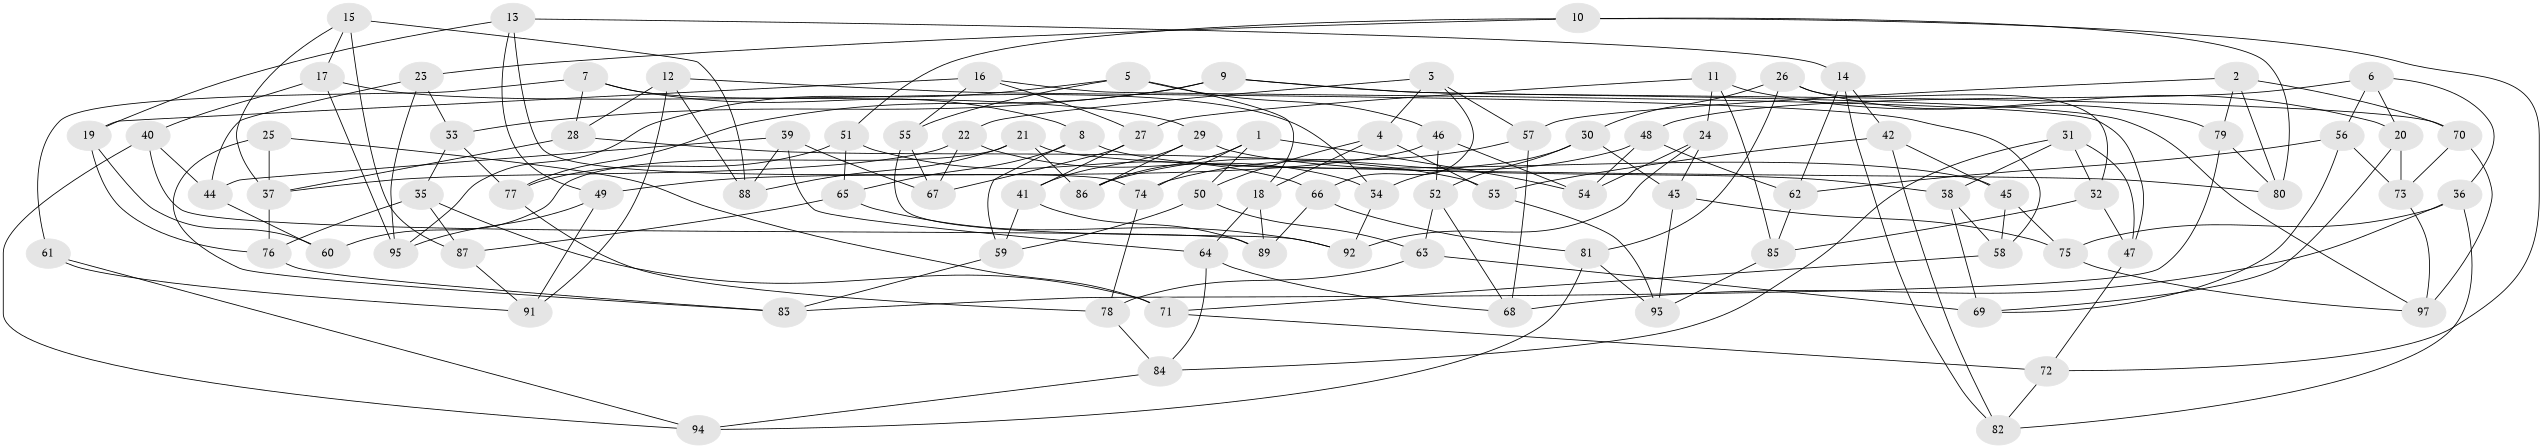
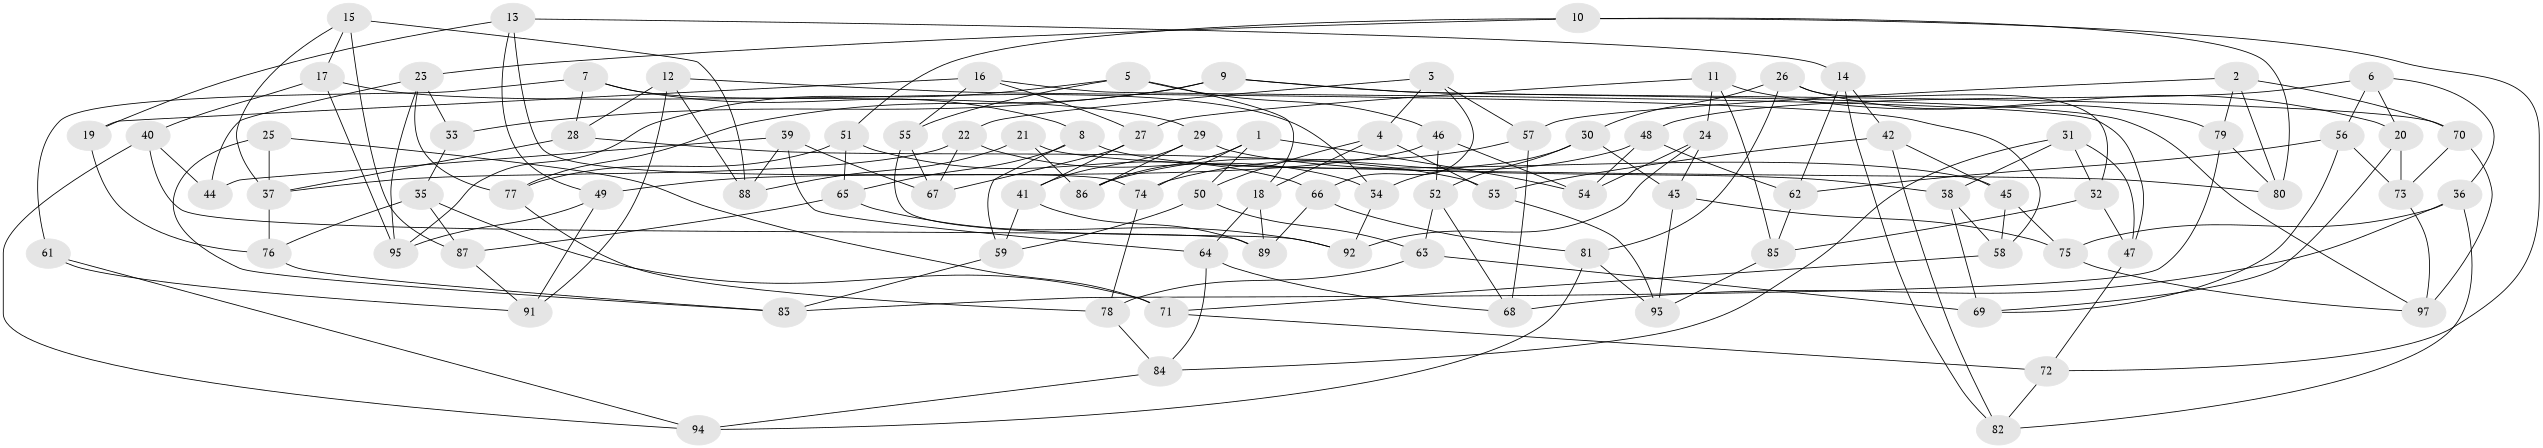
edge "33" -- "77": now "23" -- "77"
node "60": removed
